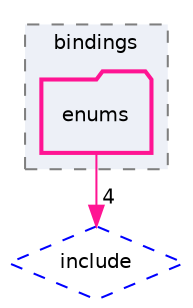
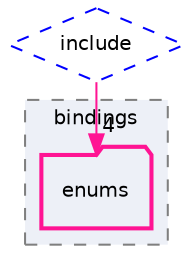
edge "enums" -> "include": reversed
